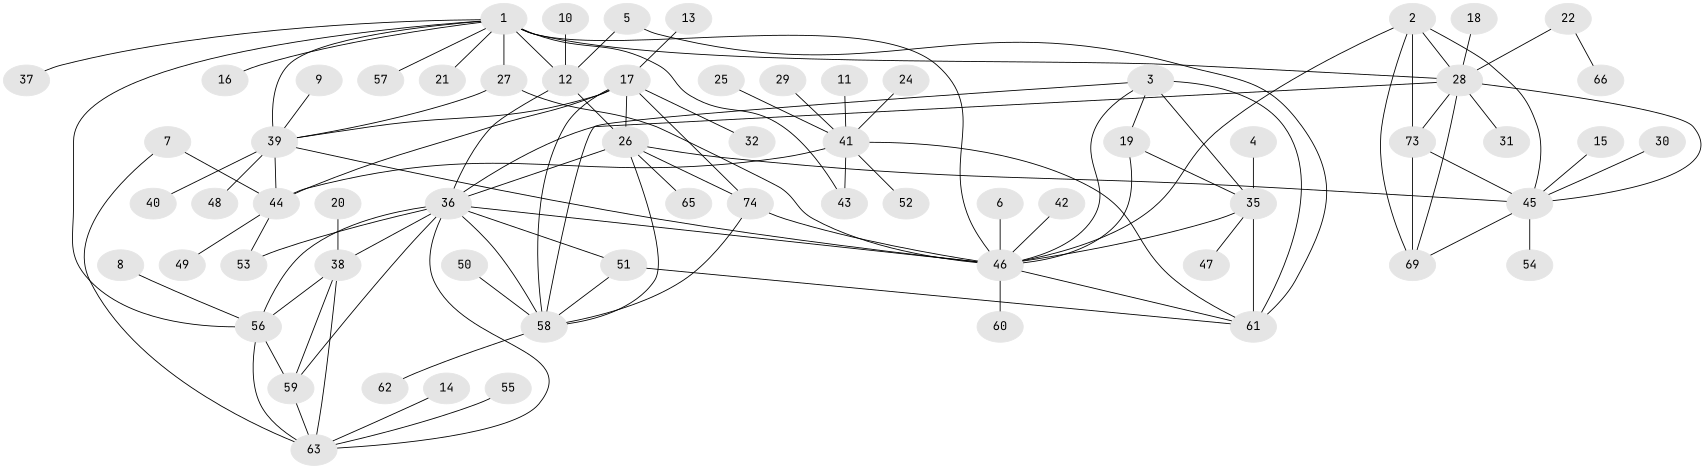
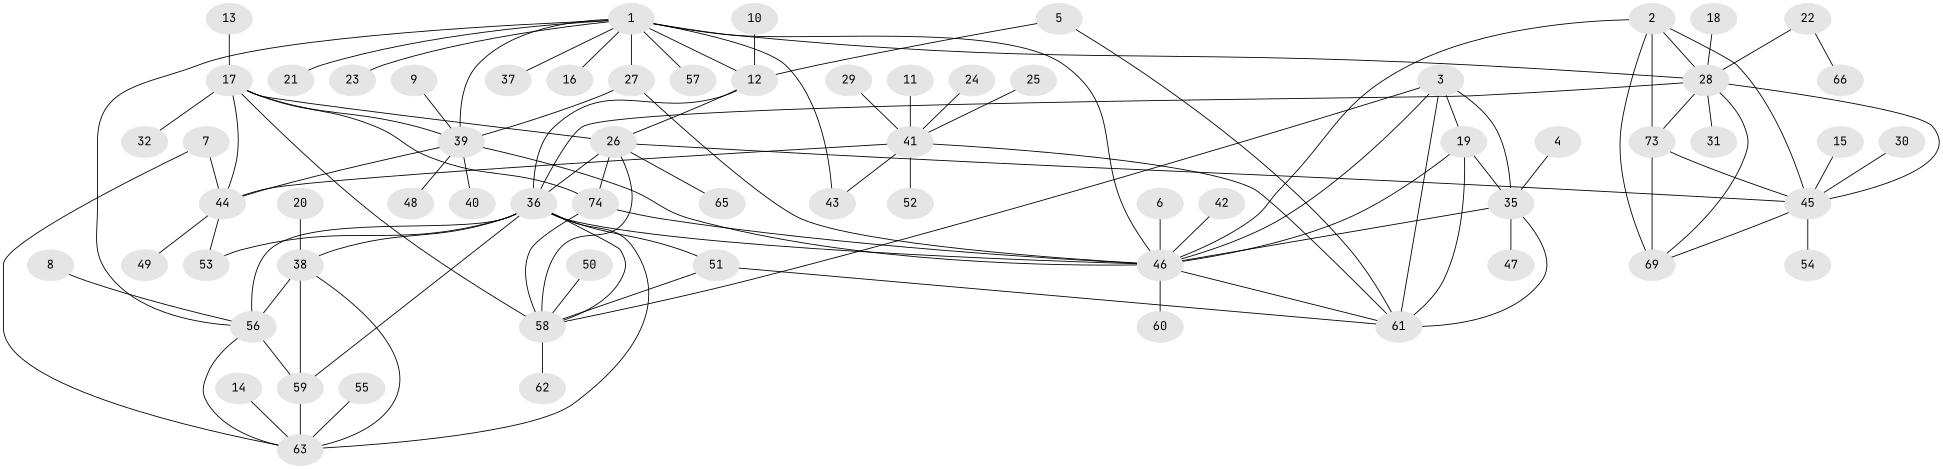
node "23": added
edge "19" -- "61": added
